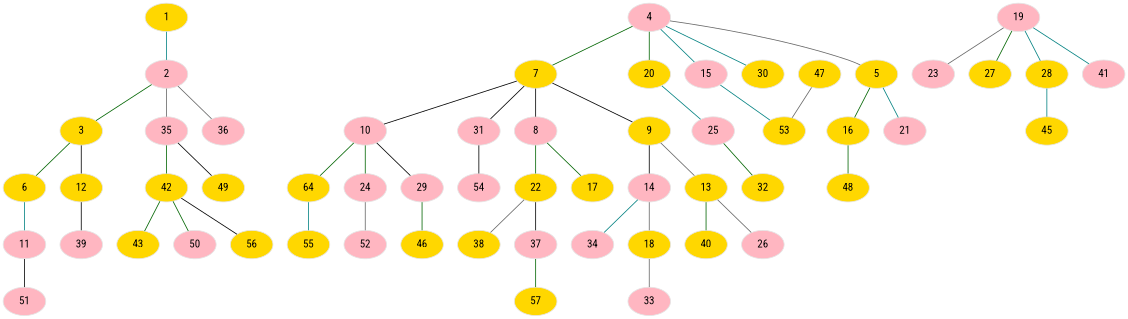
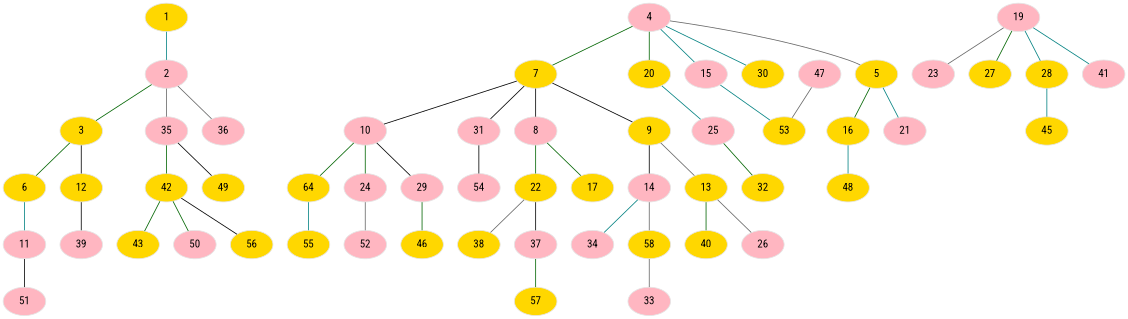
node "47": fillcolor gold -> lightpink
edge "16" -- "48": color darkgreen -> teal
node "18": label "18" -> "58"
